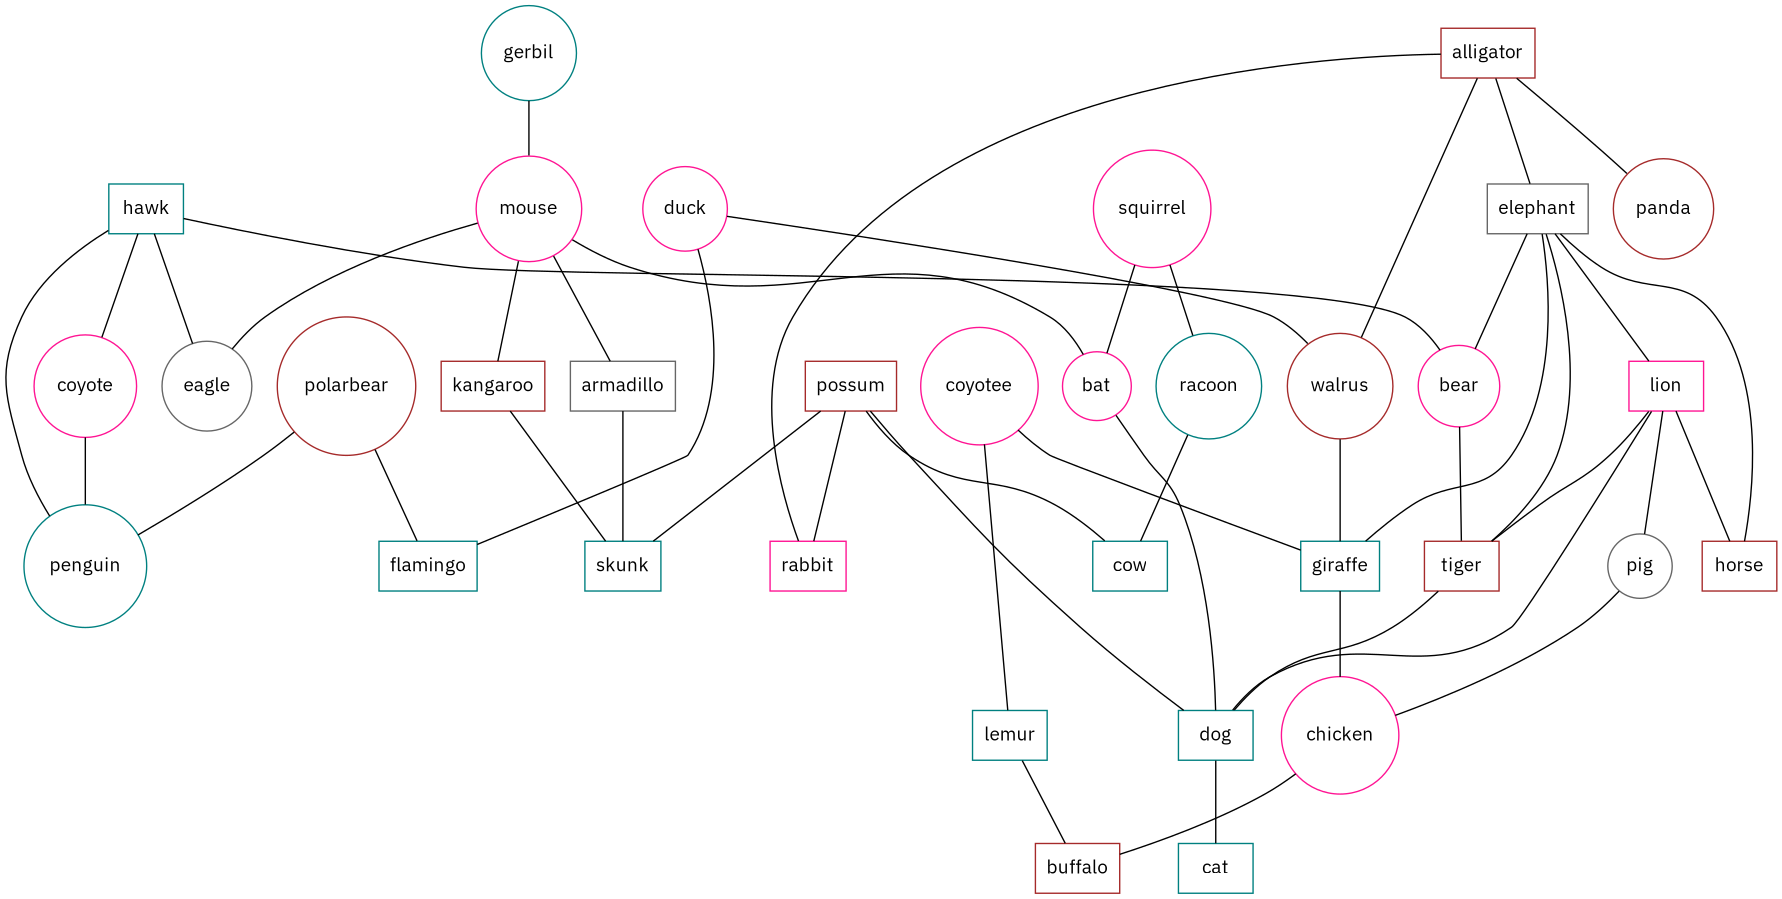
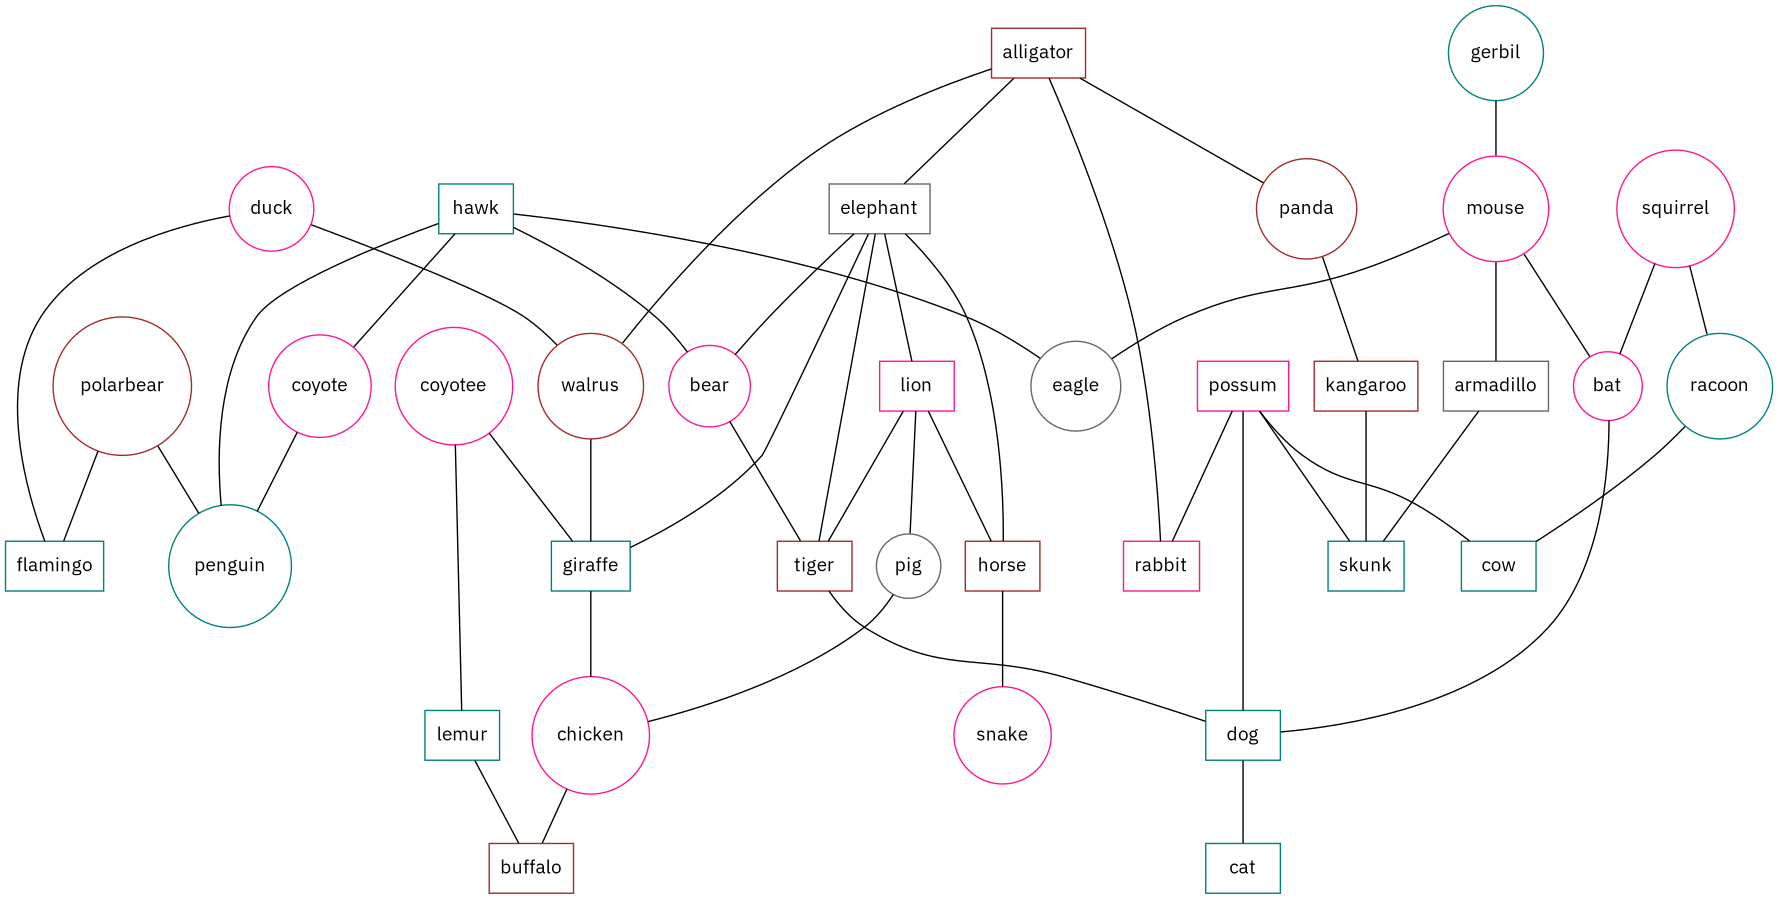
edge "mouse" -- "kangaroo": now "panda" -- "kangaroo"
node "possum": color brown -> deeppink
edge "lion" -- "dog": removed
node "snake": added
